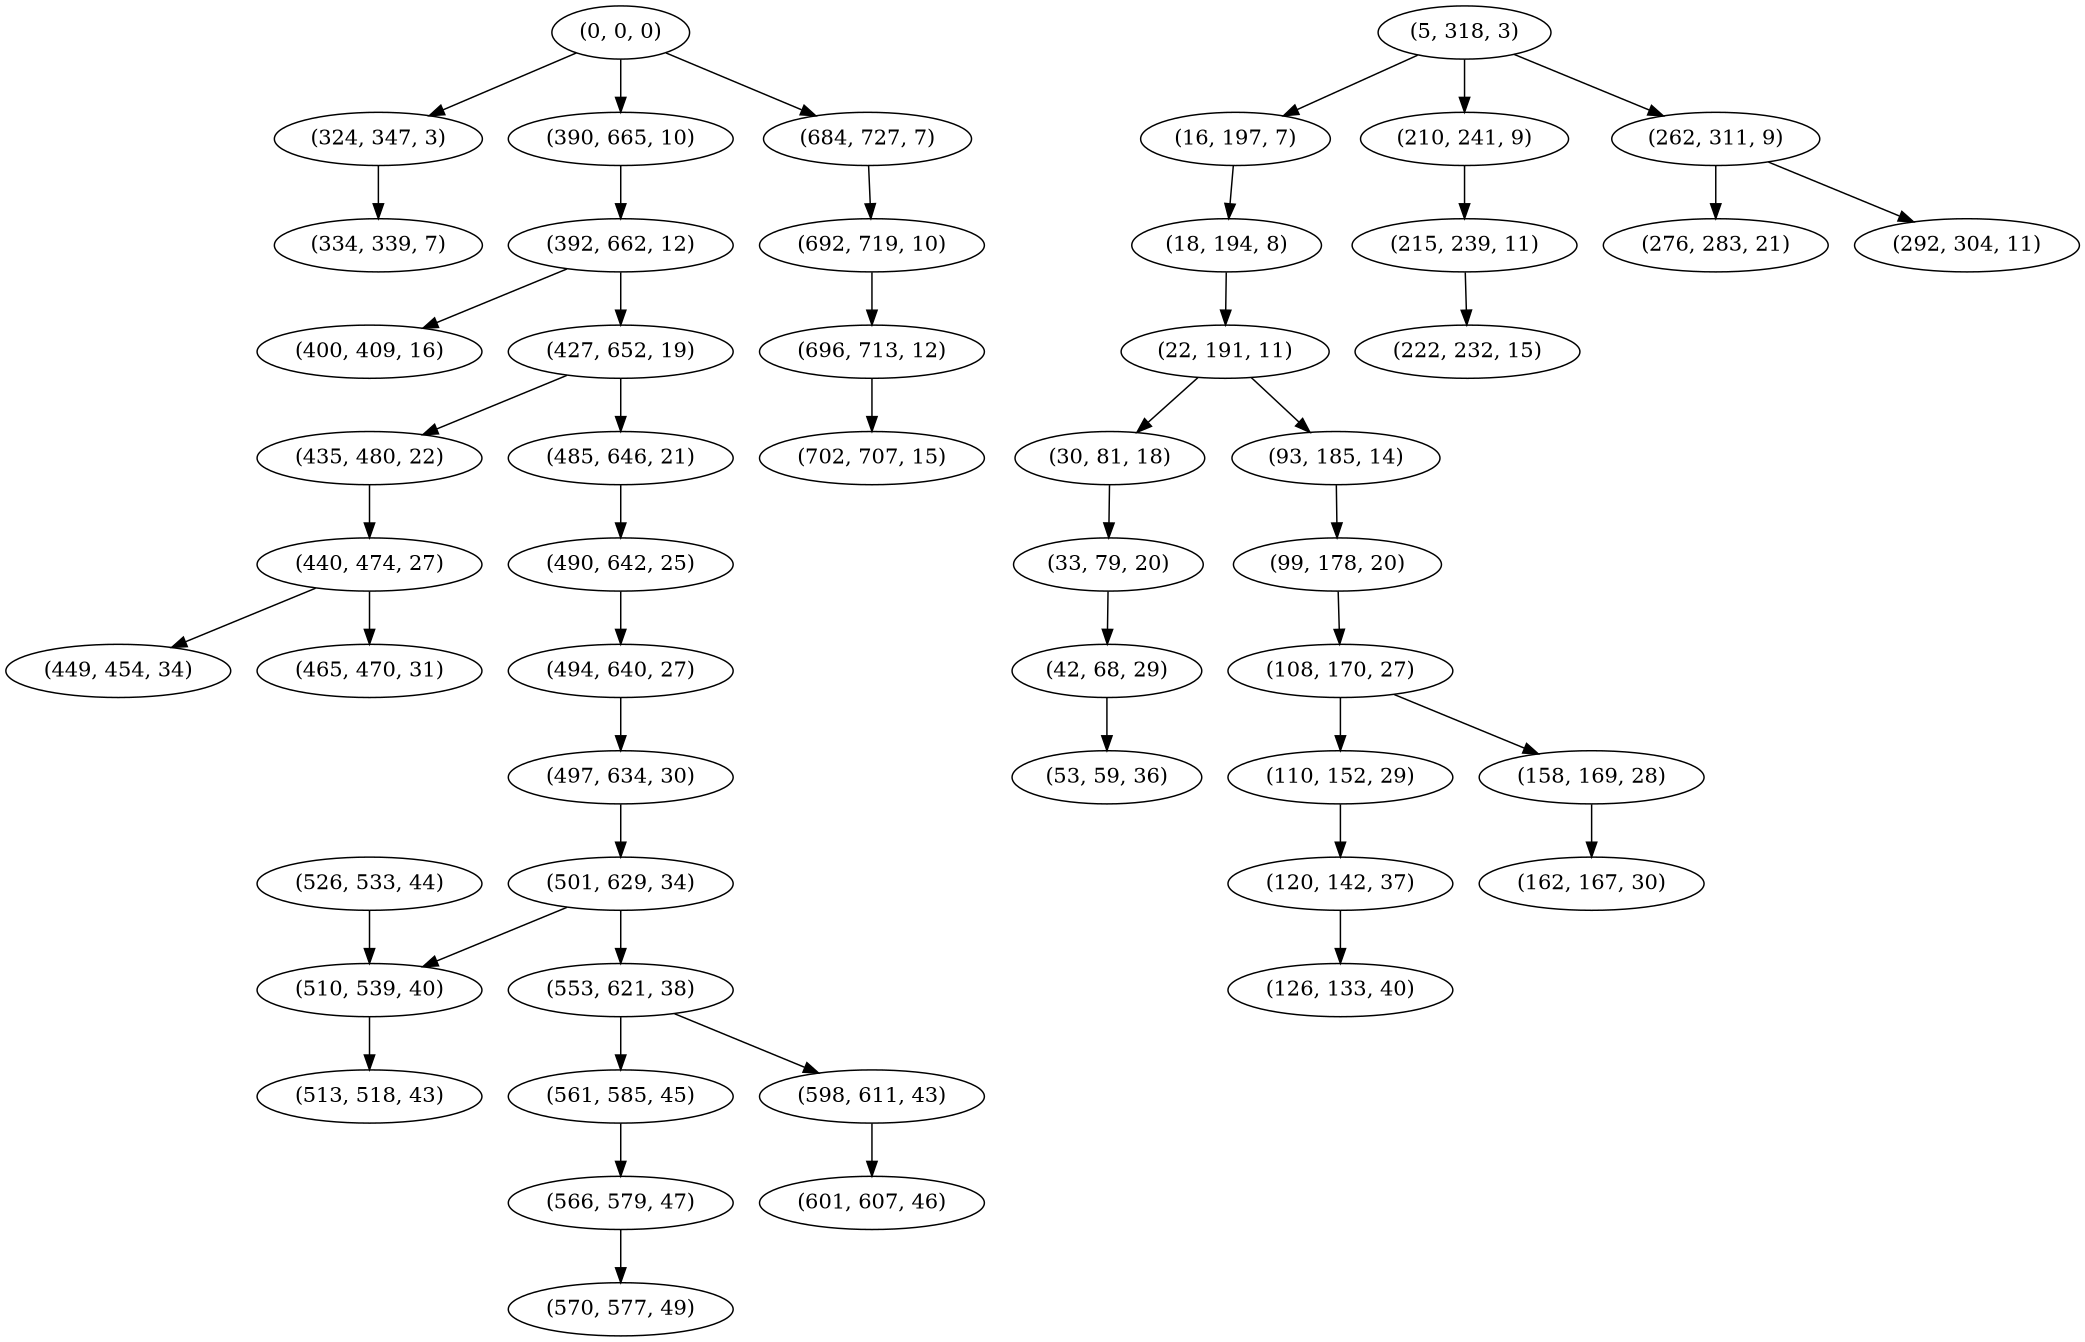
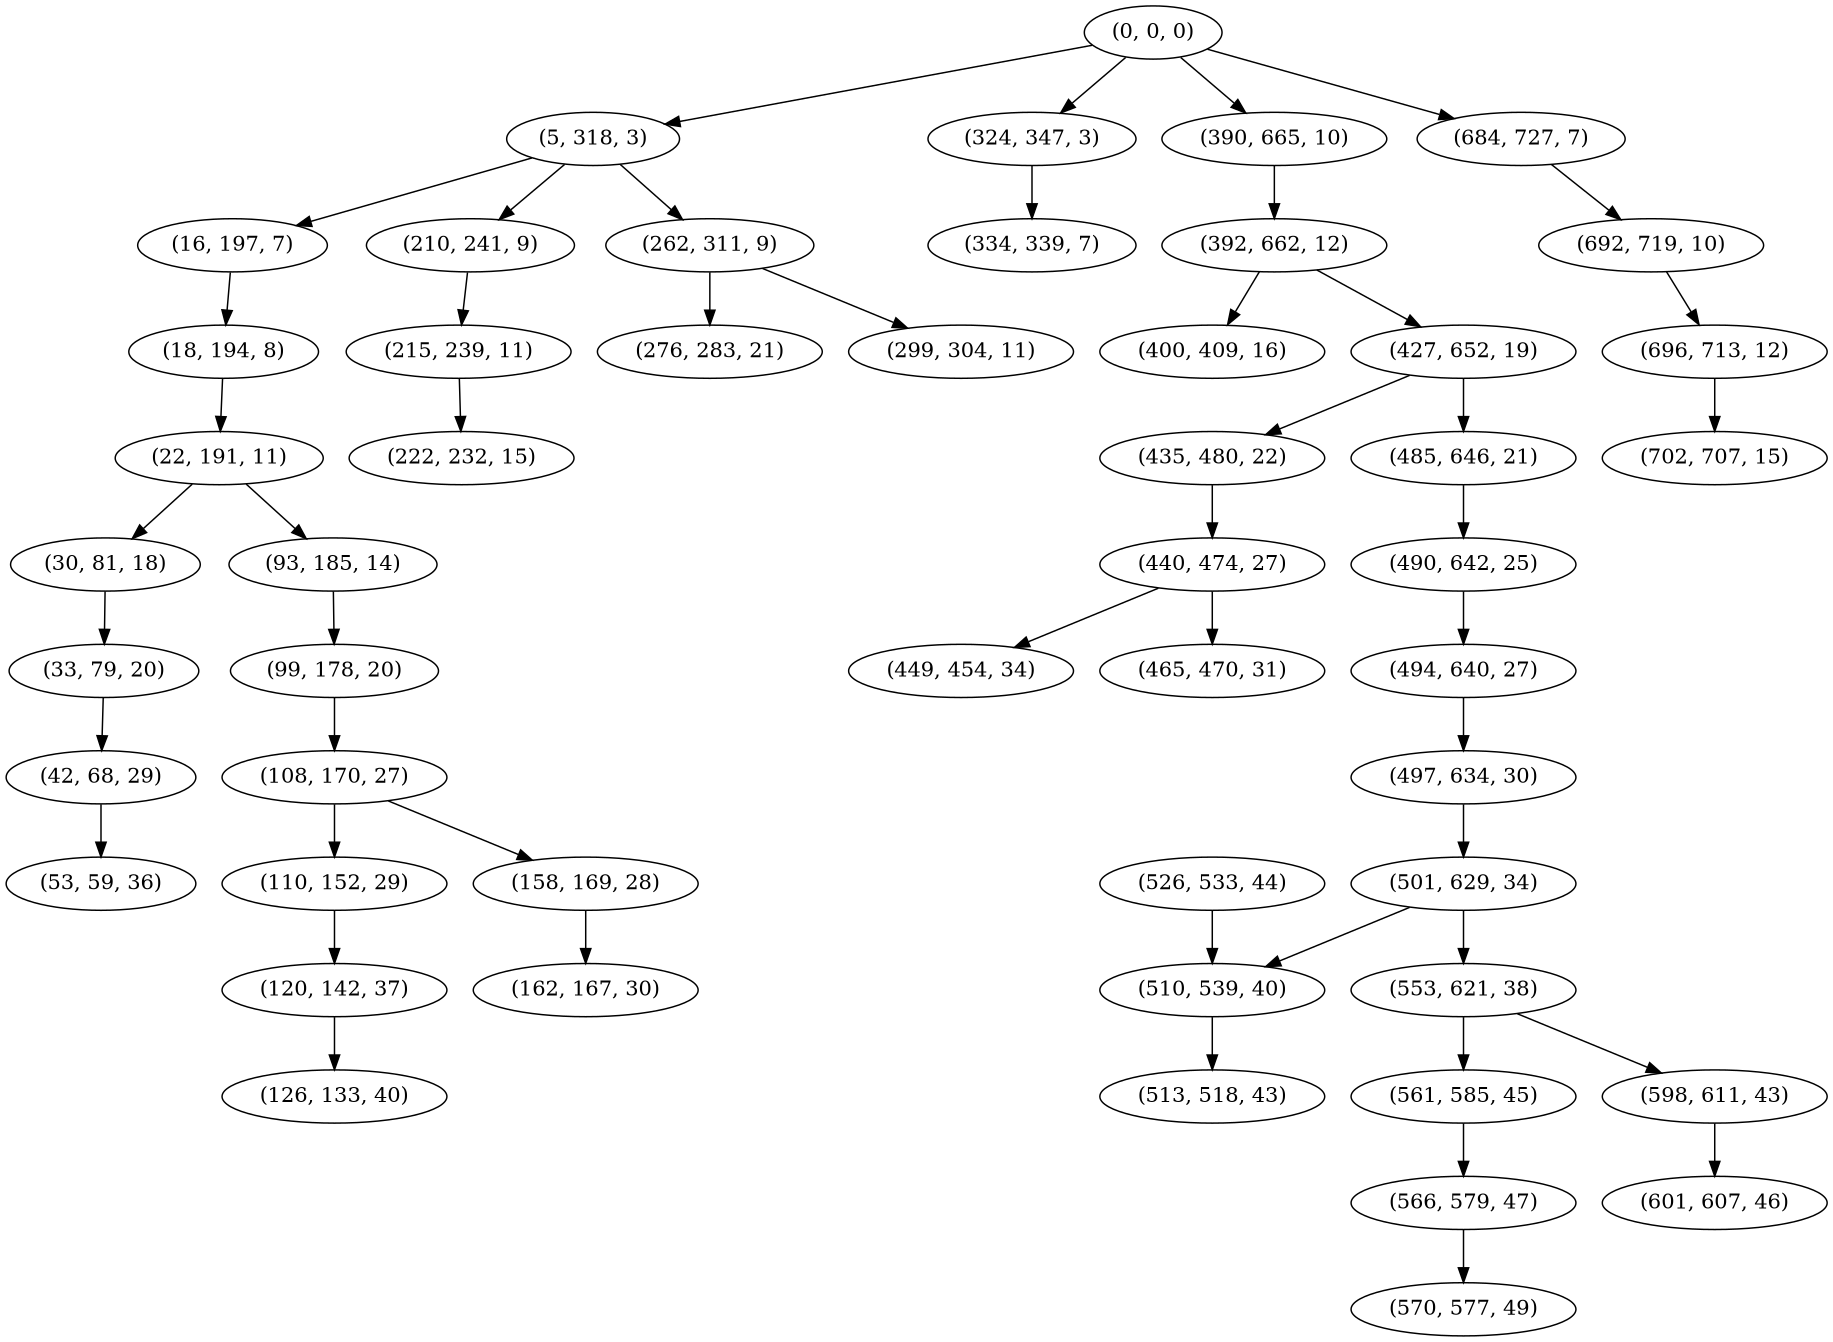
edge "(0, 0, 0)" -> "(5, 318, 3)": added
node "(292, 304, 11)": label "(292, 304, 11)" -> "(299, 304, 11)"
